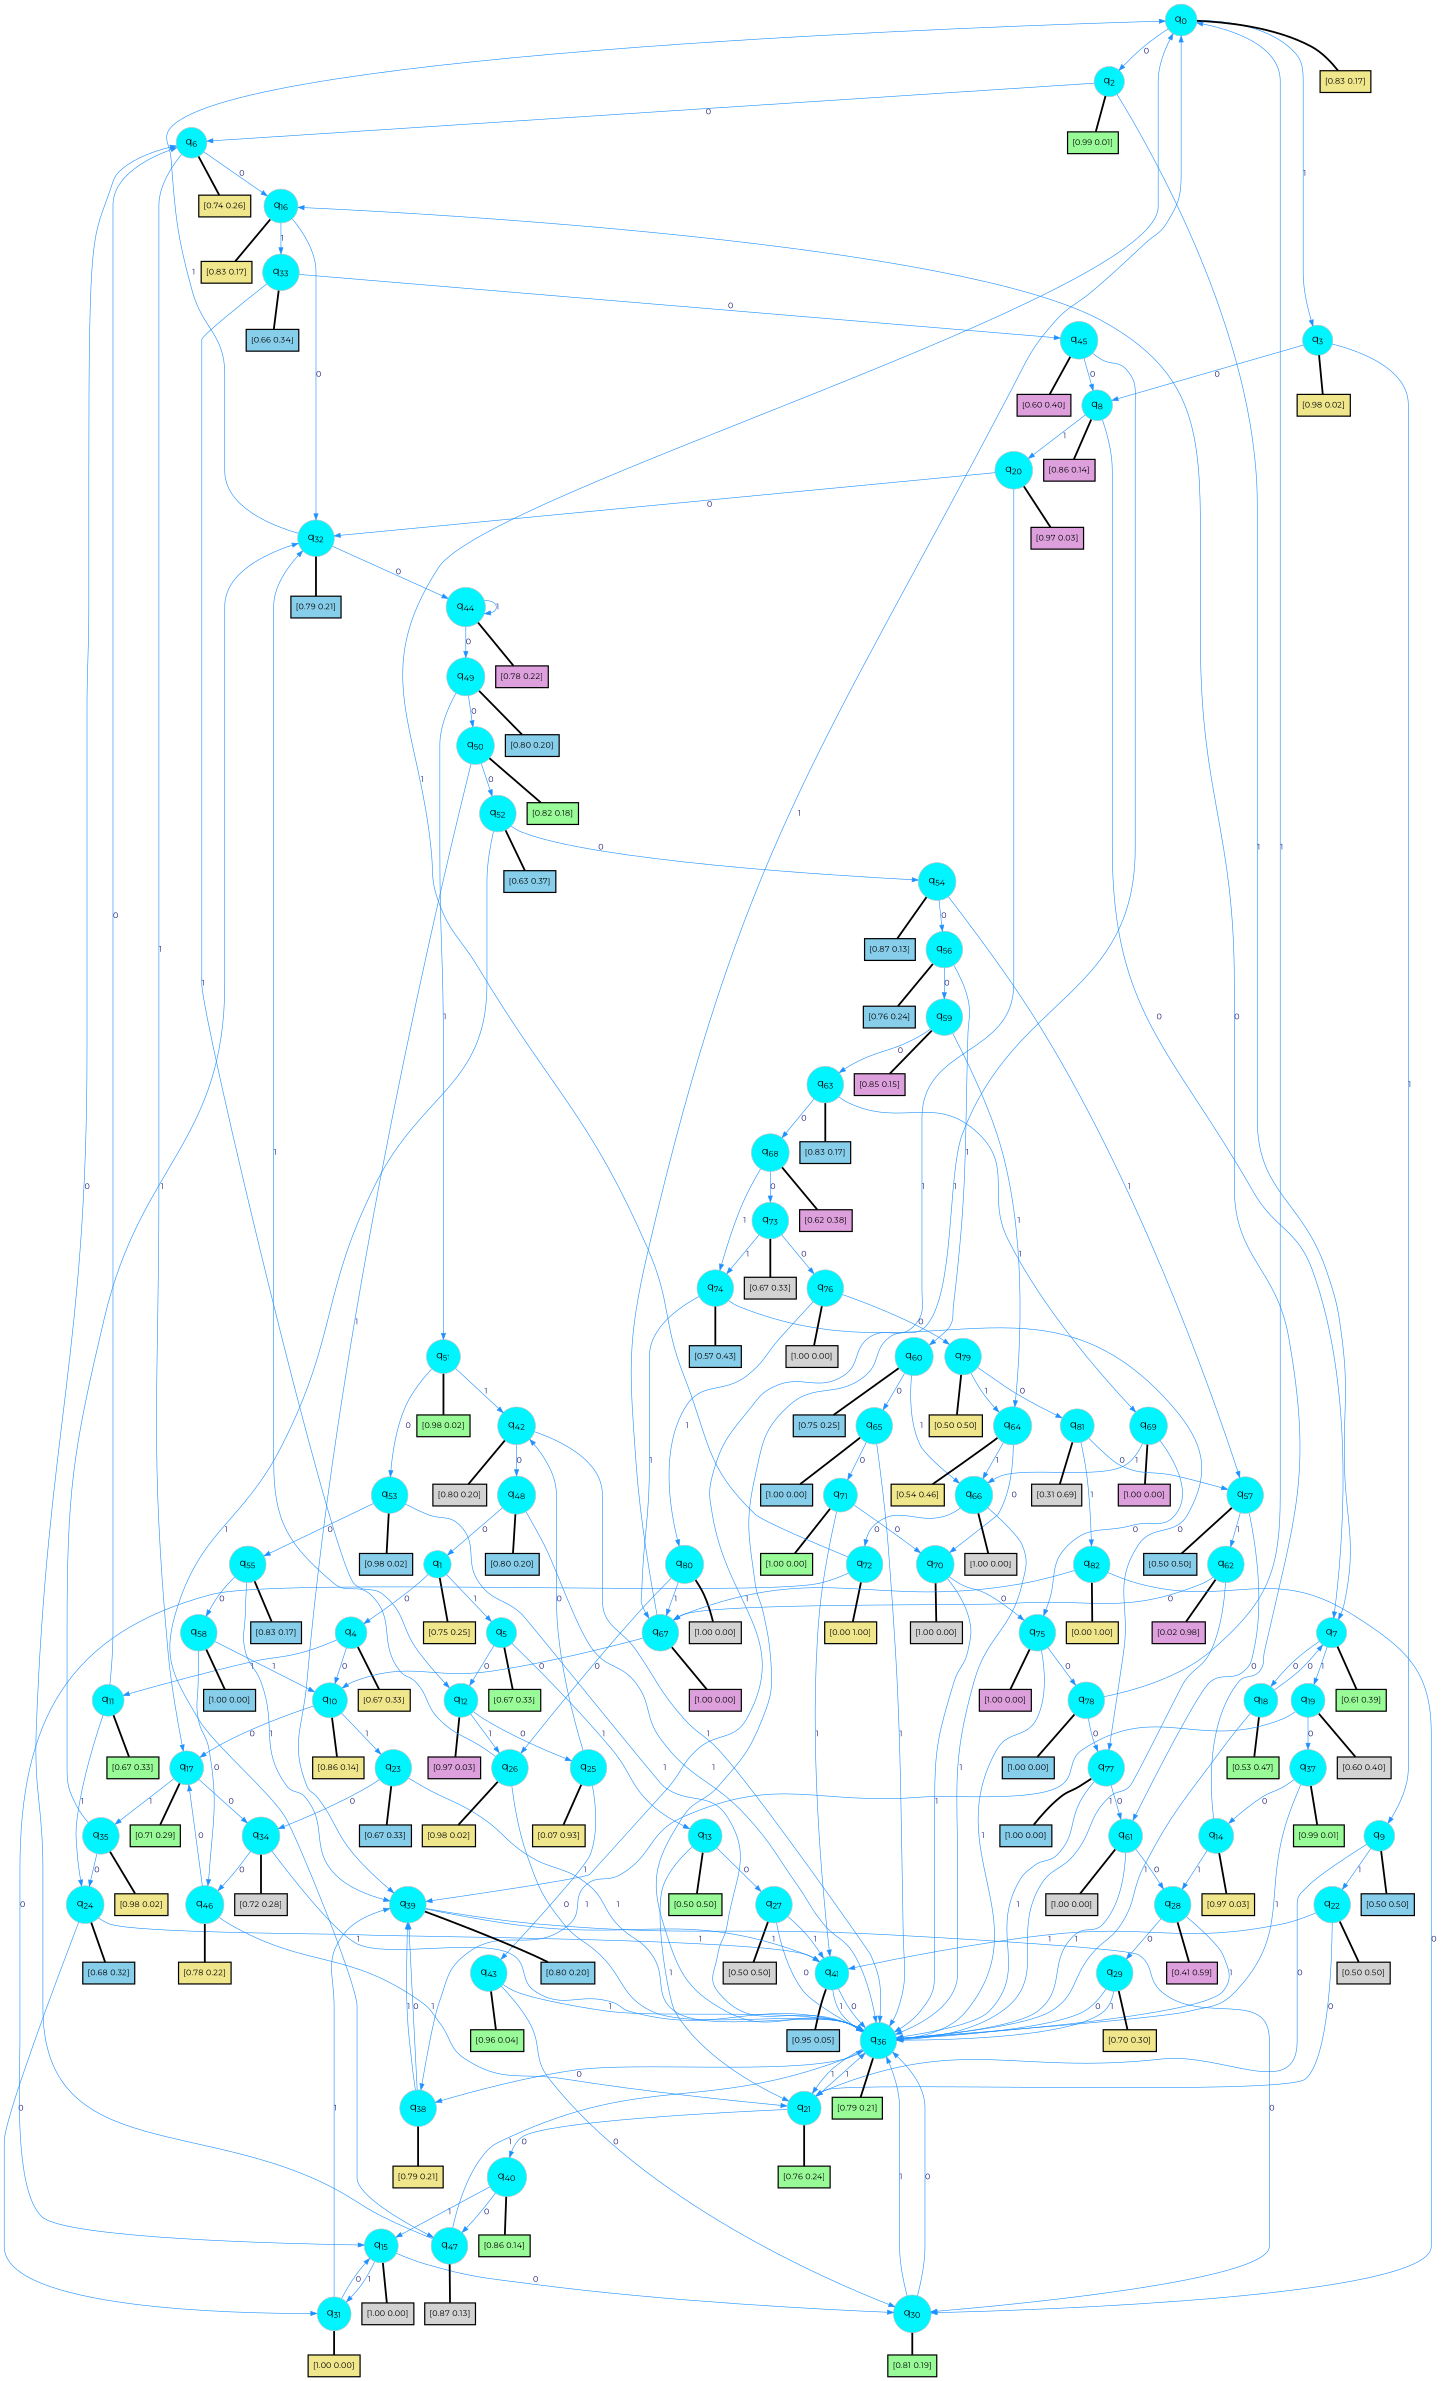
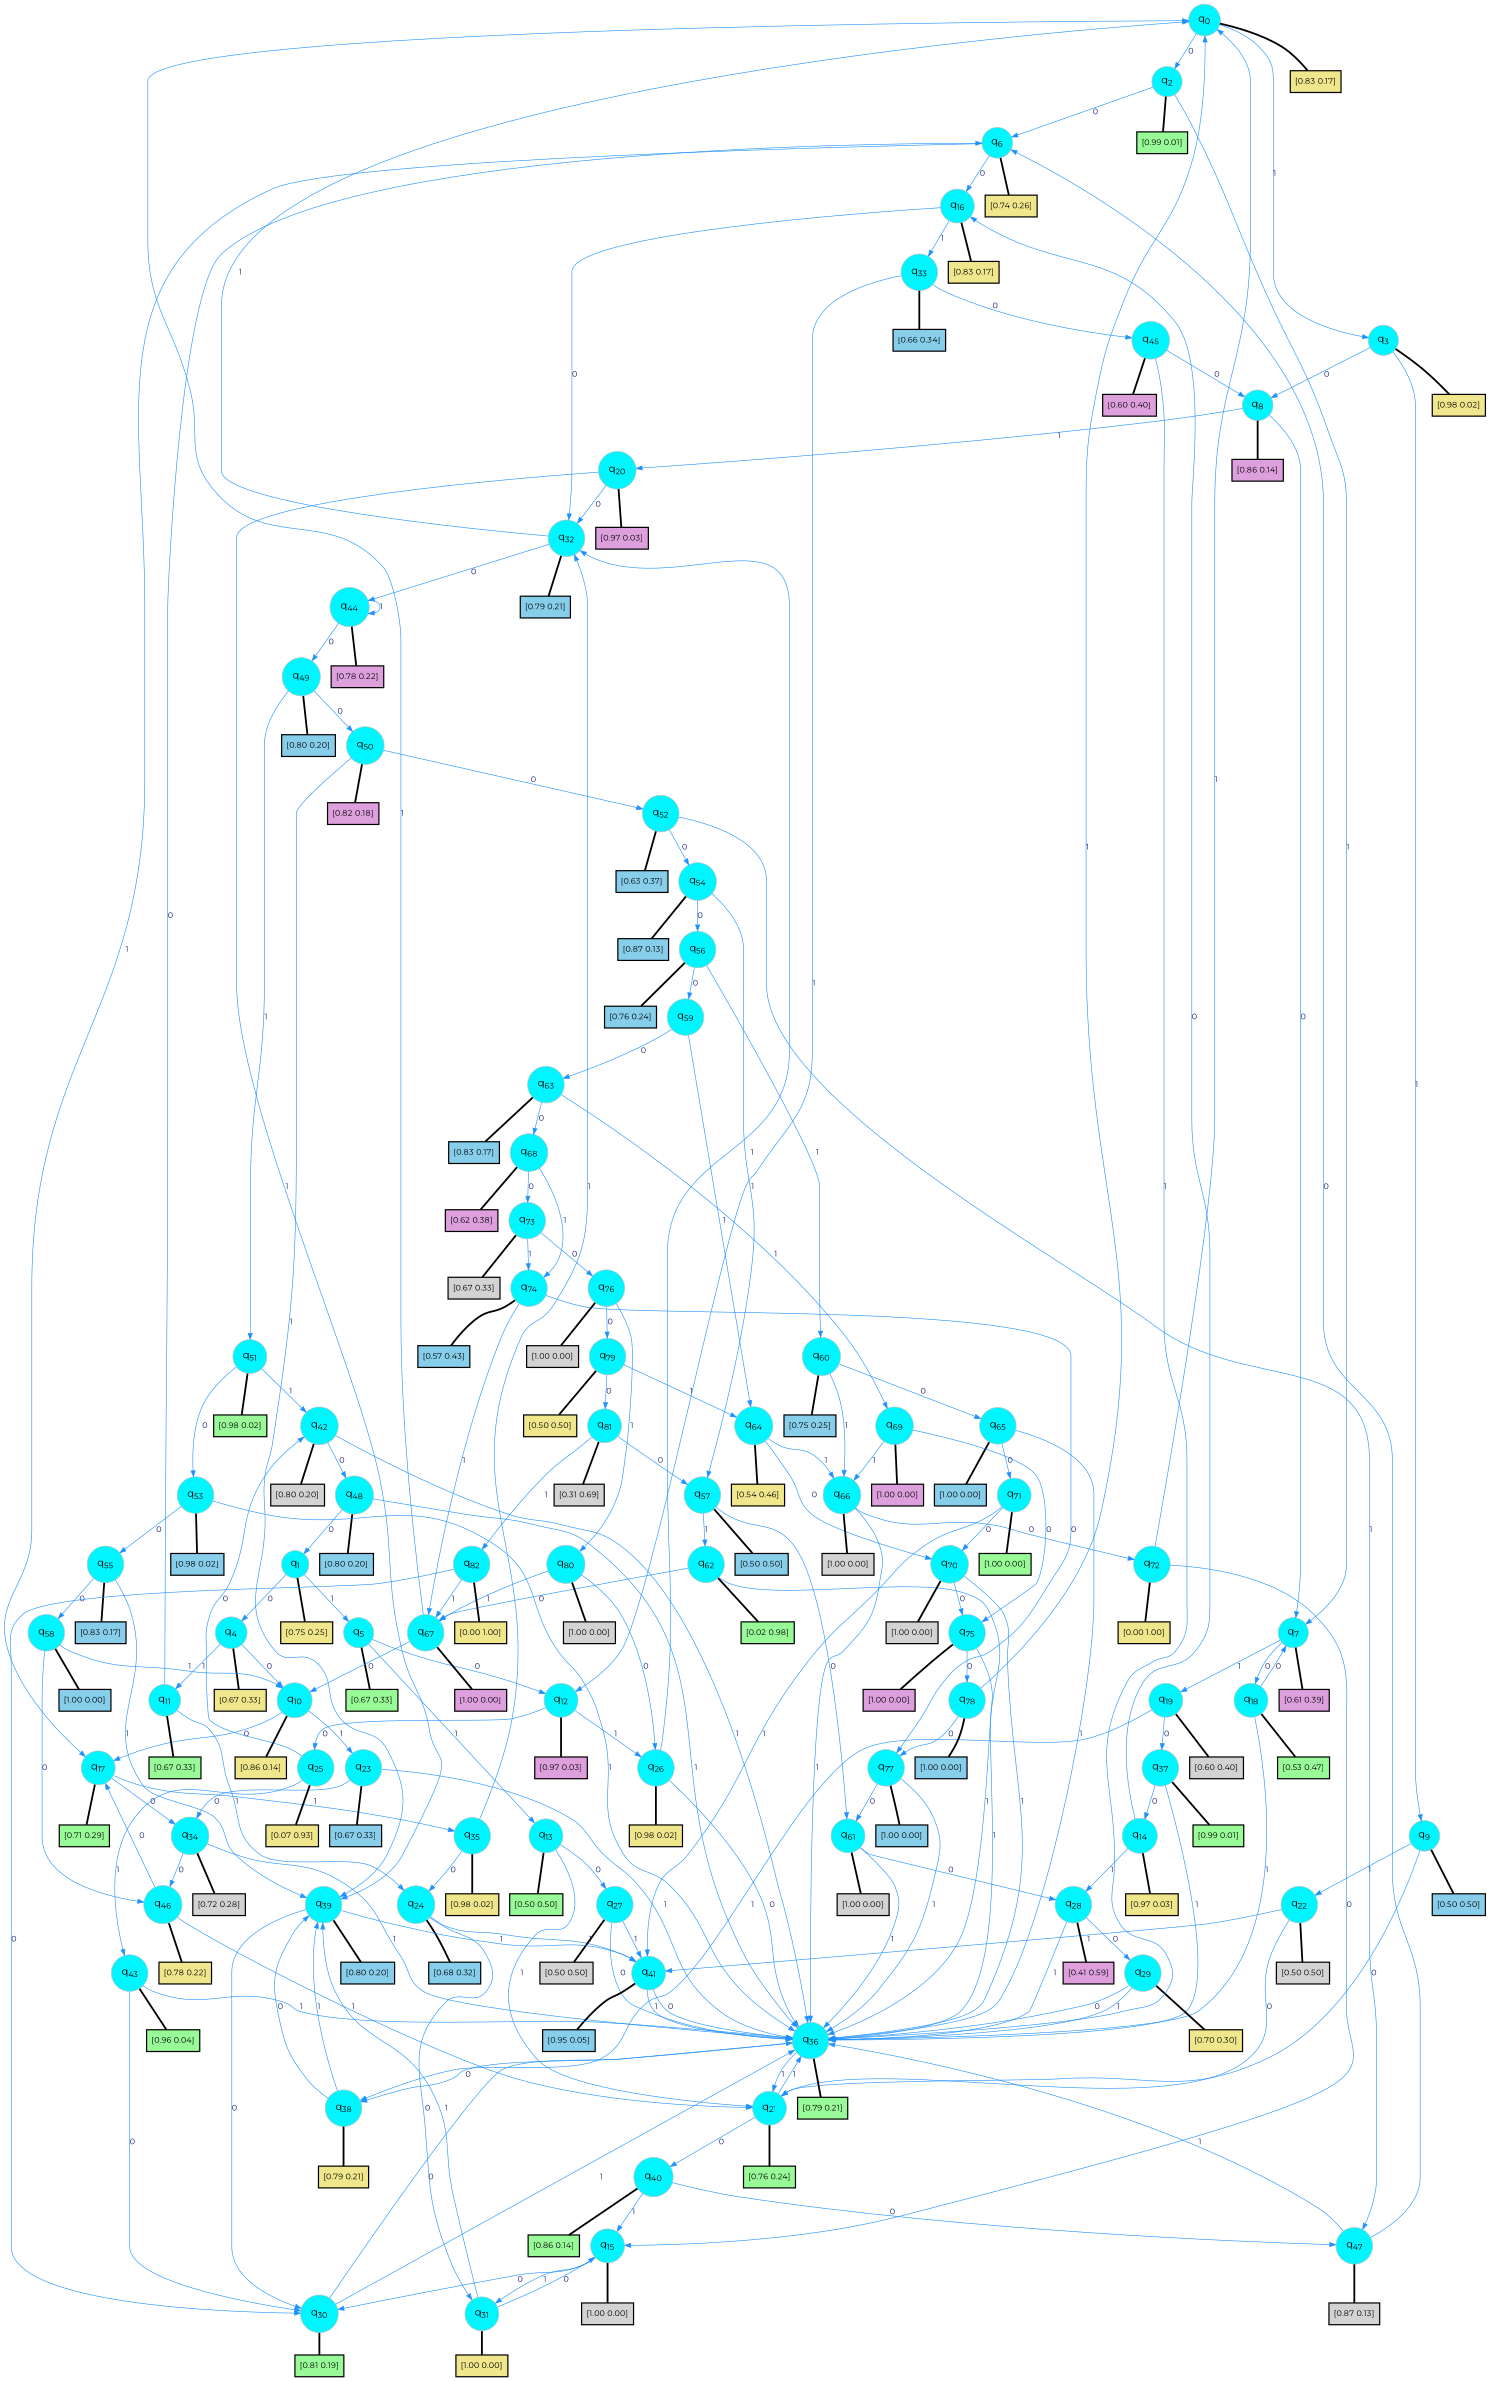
node "[0.82 0.18]": fillcolor palegreen -> plum
node "[0.85 0.15]": removed
node "[0.02 0.98]": fillcolor plum -> palegreen
node "[0.61 0.39]": fillcolor palegreen -> plum
